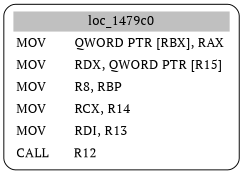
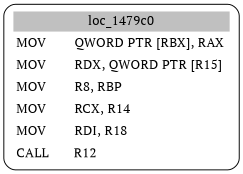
node "loc_1479c0": text "MOV        RDI, R13" -> "MOV        RDI, R18"
